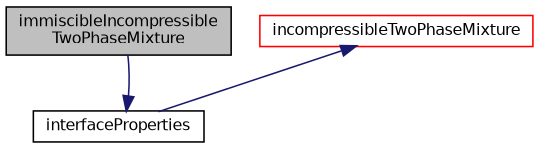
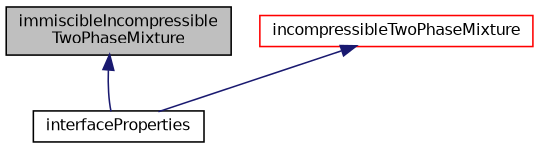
edge "immiscibleIncompressible TwoPhaseMixture" -> "interfaceProperties": reversed
